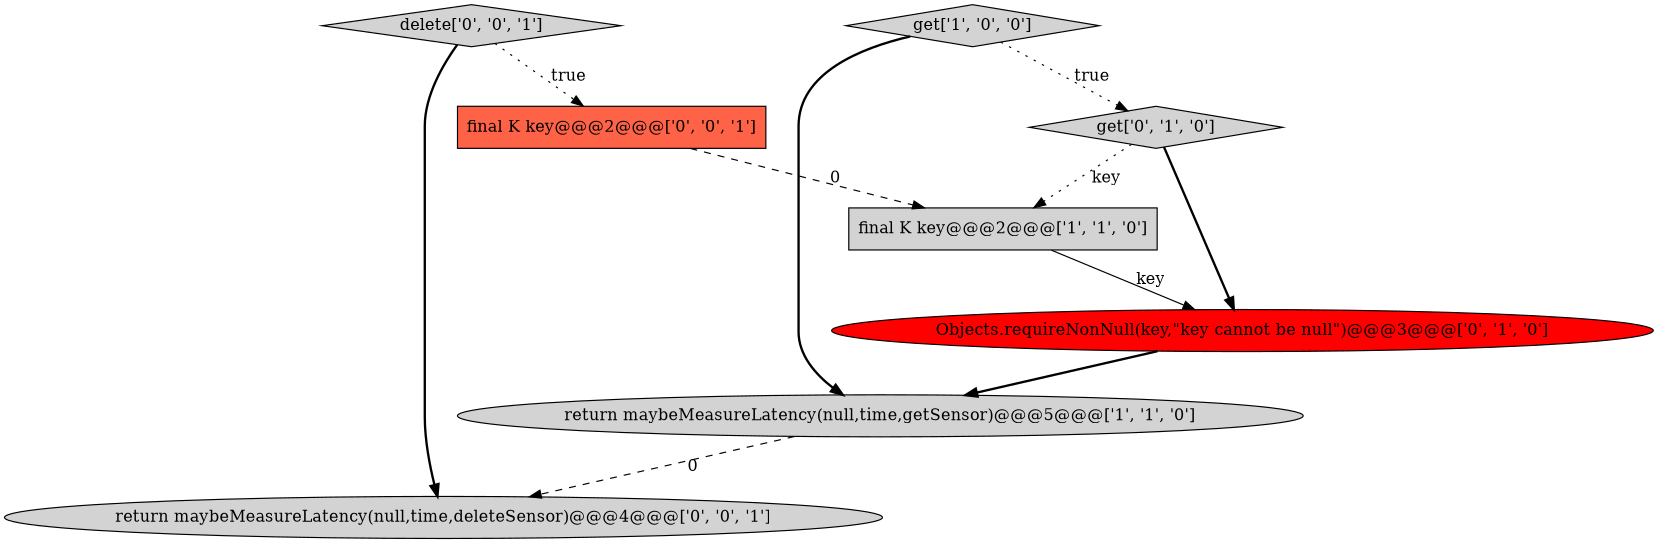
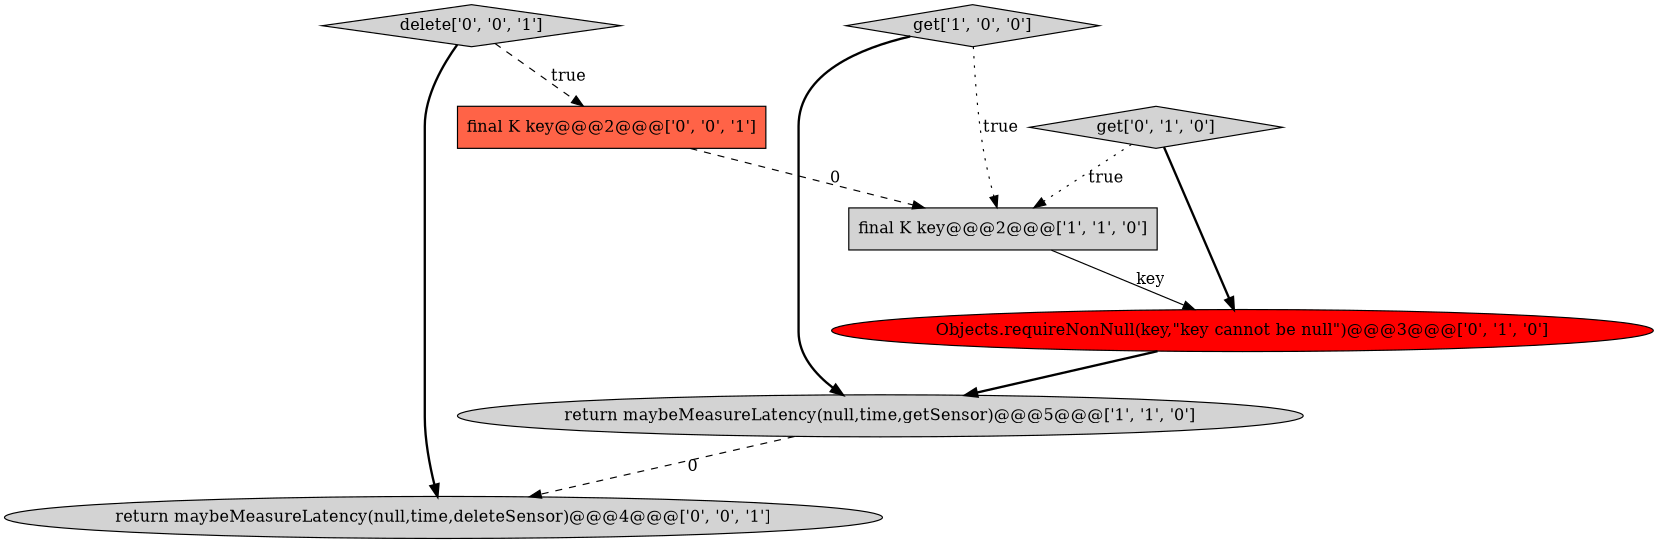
edge "delete['0', '0', '1']" -> "final K key@@@2@@@['0', '0', '1']": style dotted -> dashed
edge "get['1', '0', '0']" -> "get['0', '1', '0']": now "get['1', '0', '0']" -> "final K key@@@2@@@['1', '1', '0']"
edge "get['0', '1', '0']" -> "final K key@@@2@@@['1', '1', '0']": label "key" -> "true"
